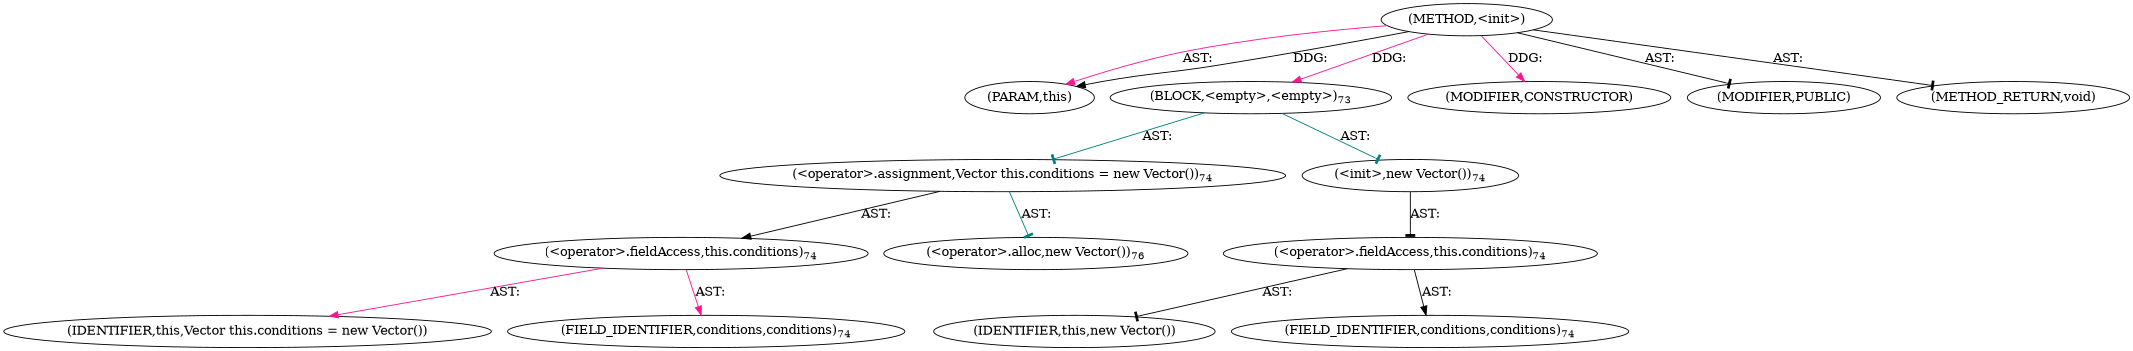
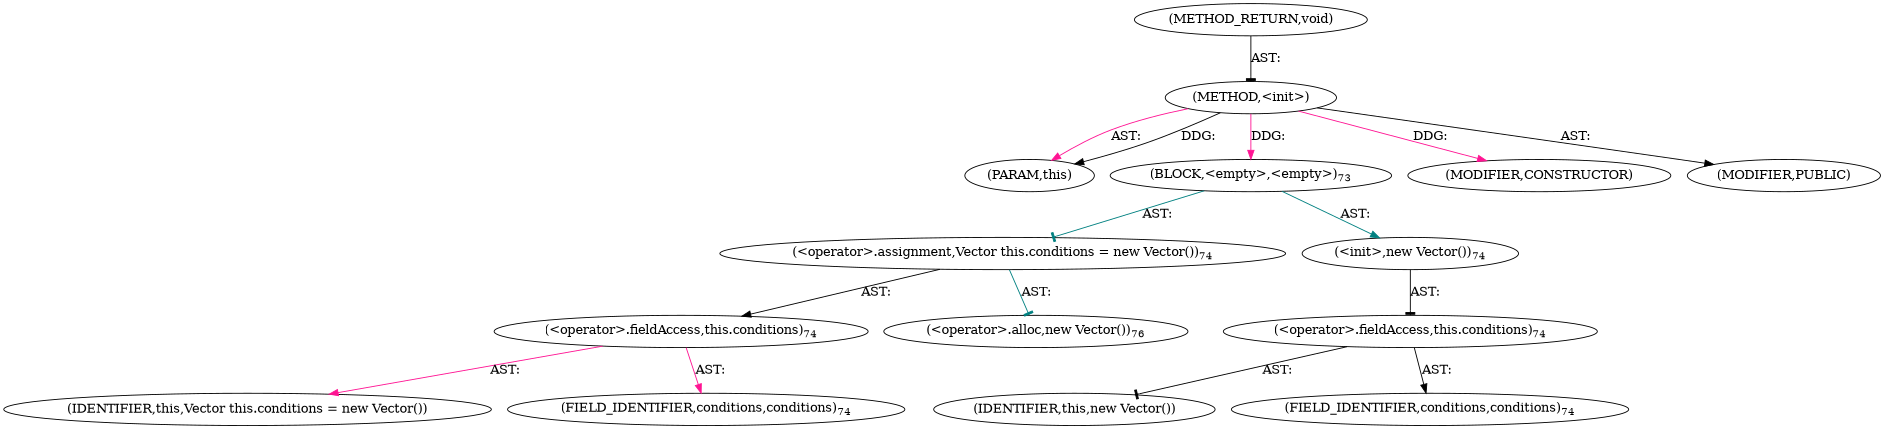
edge "(METHOD,<init>)" -> "(MODIFIER,PUBLIC)": arrowhead tee -> normal
edge "(METHOD,<init>)" -> "(METHOD_RETURN,void)": reversed
edge "(BLOCK,<empty>,<empty>)" -> "(<init>,new Vector())": arrowhead tee -> normal
